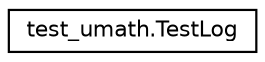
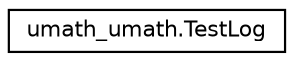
node "test_umath.TestLog": label "test_umath.TestLog" -> "umath_umath.TestLog"
